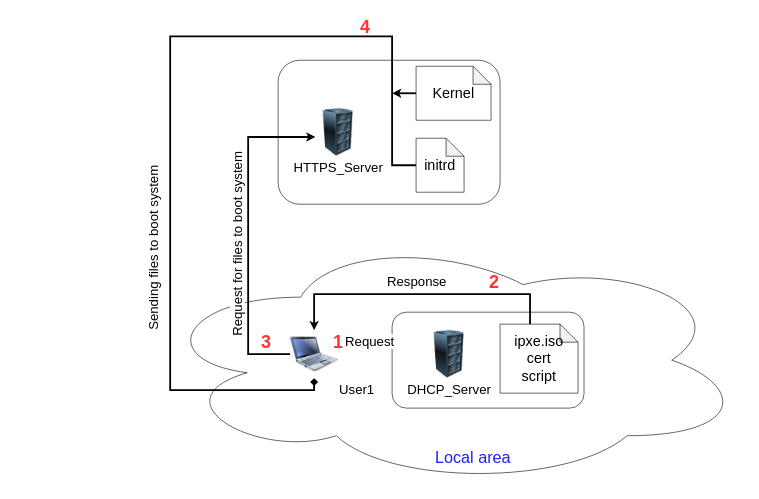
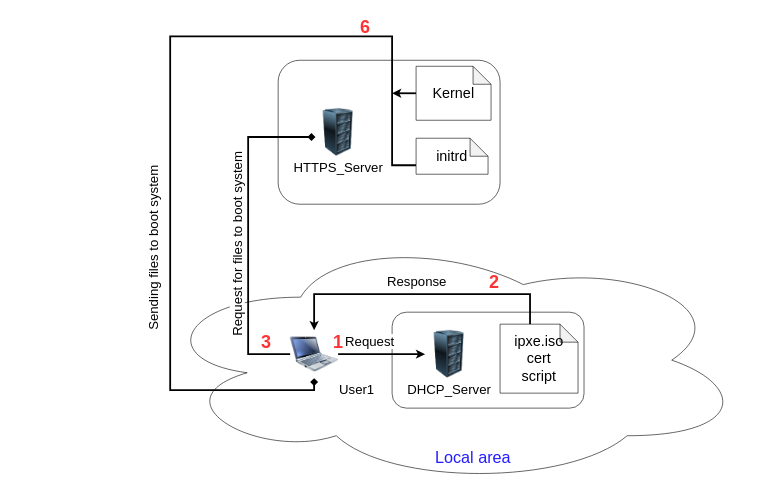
node "4": label "4" -> "6"
edge "User1" -> "HTTPS_Server": arrowhead classic -> diamond
node "initrd": size 48x54 -> 72x36
edge "User1" -> "DHCP_Server": added
